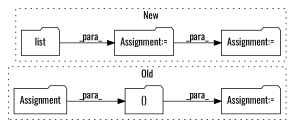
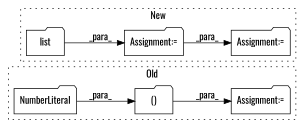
node "Assignment": label "Assignment" -> "NumberLiteral"
